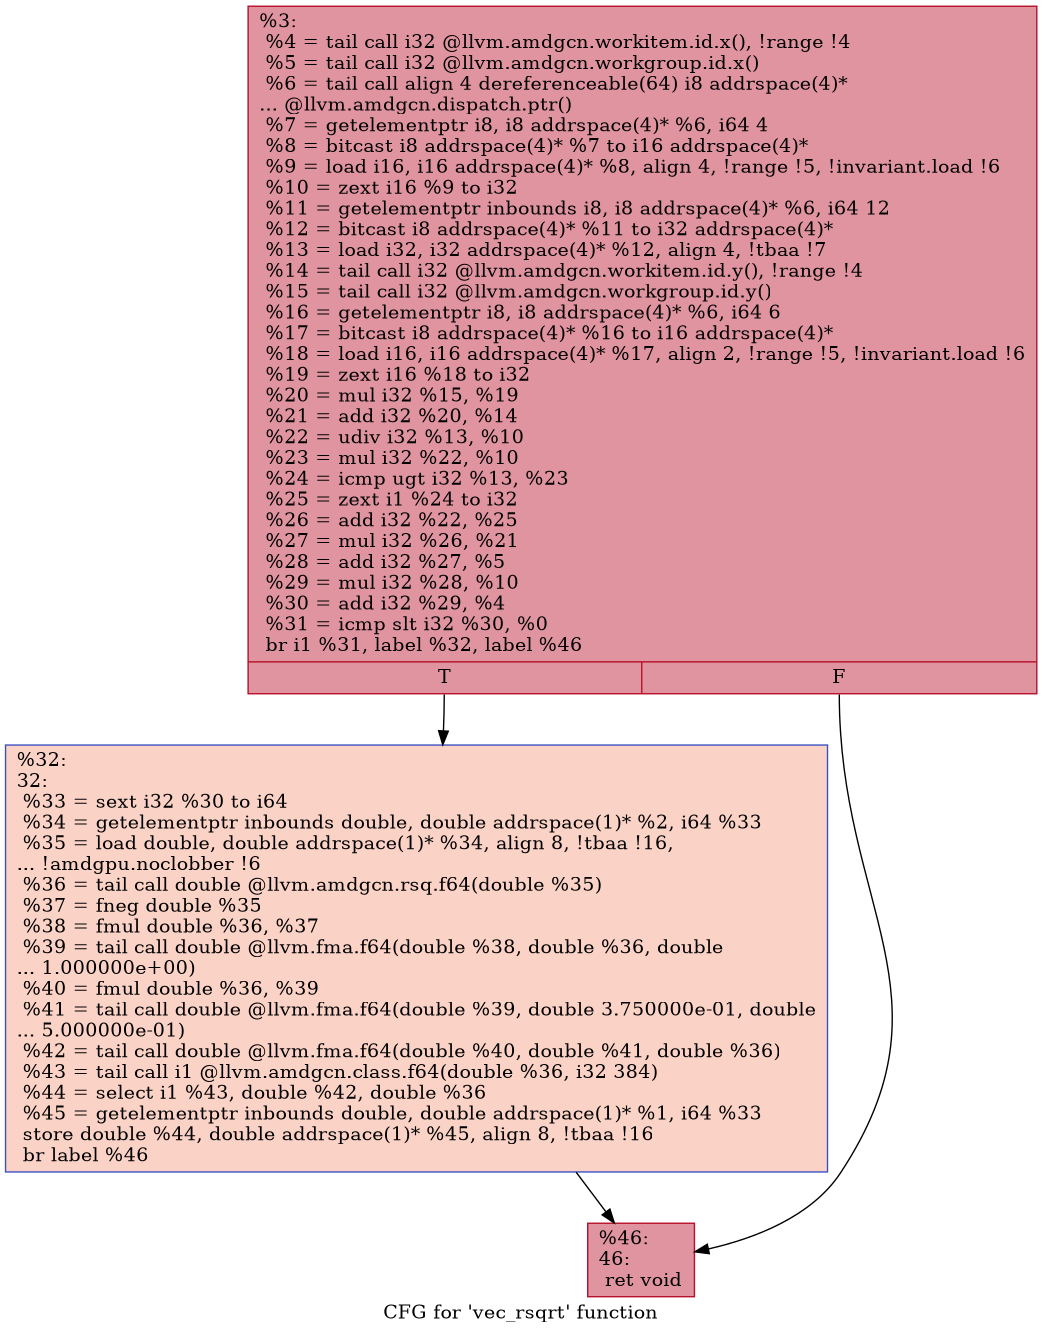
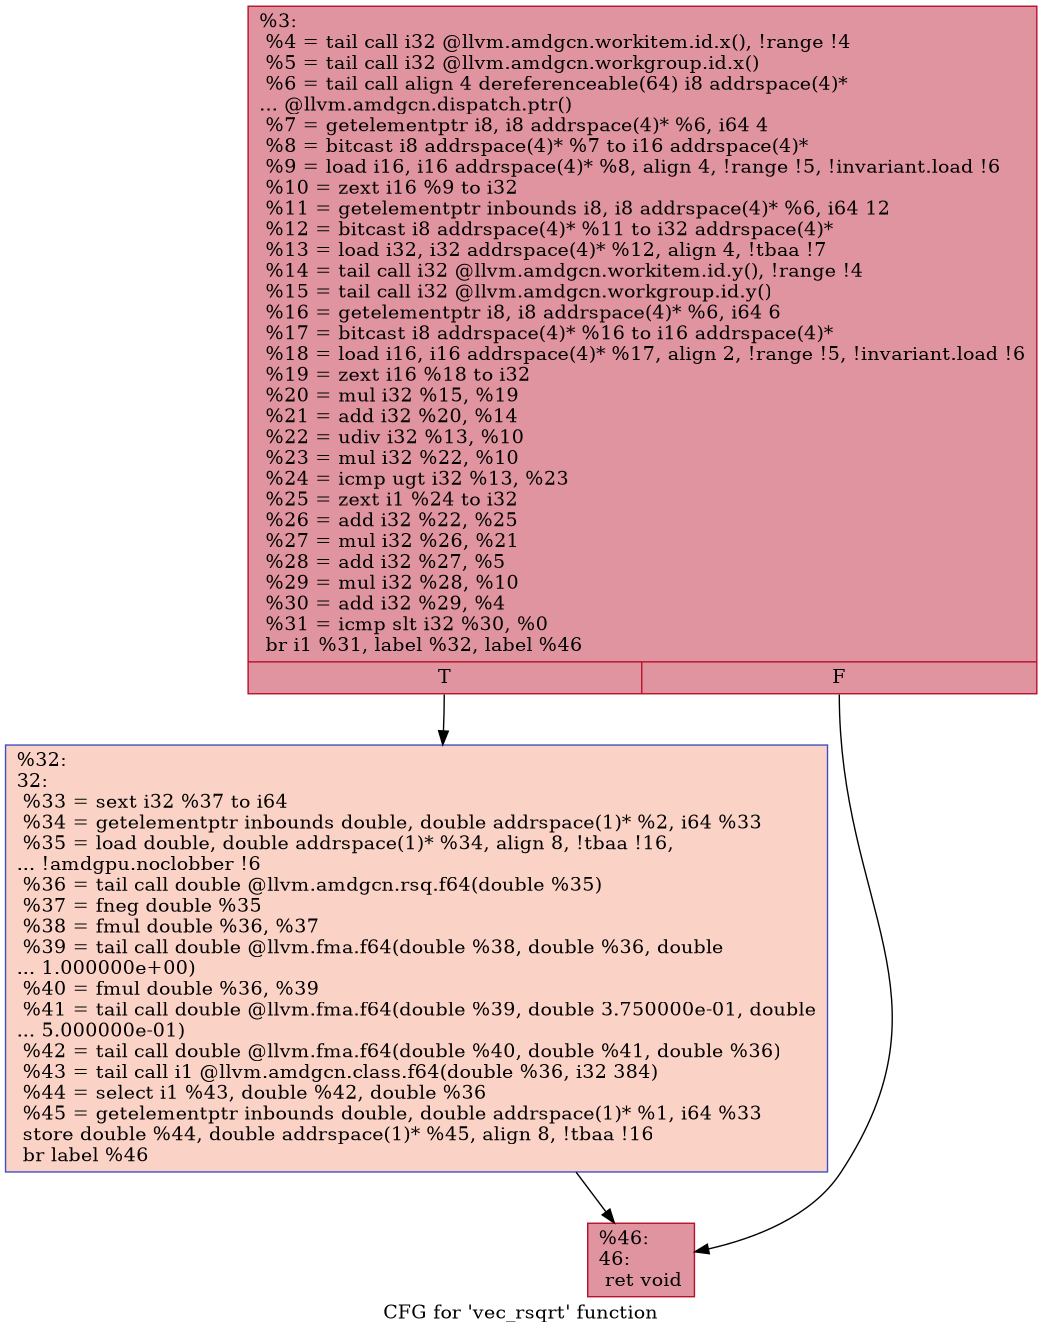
node "%32:": text "%33 = sext i32 %30 to i64" -> "%33 = sext i32 %37 to i64"
